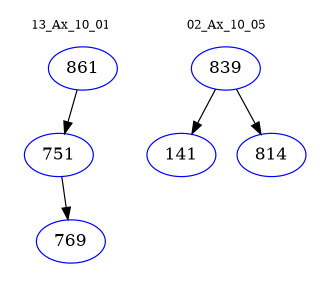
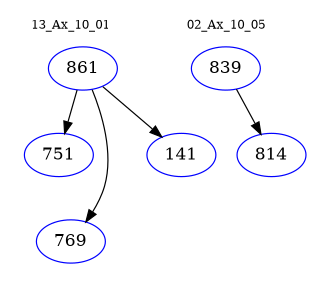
edge "839" -> "141": now "861" -> "141"
edge "751" -> "769": now "861" -> "769"
